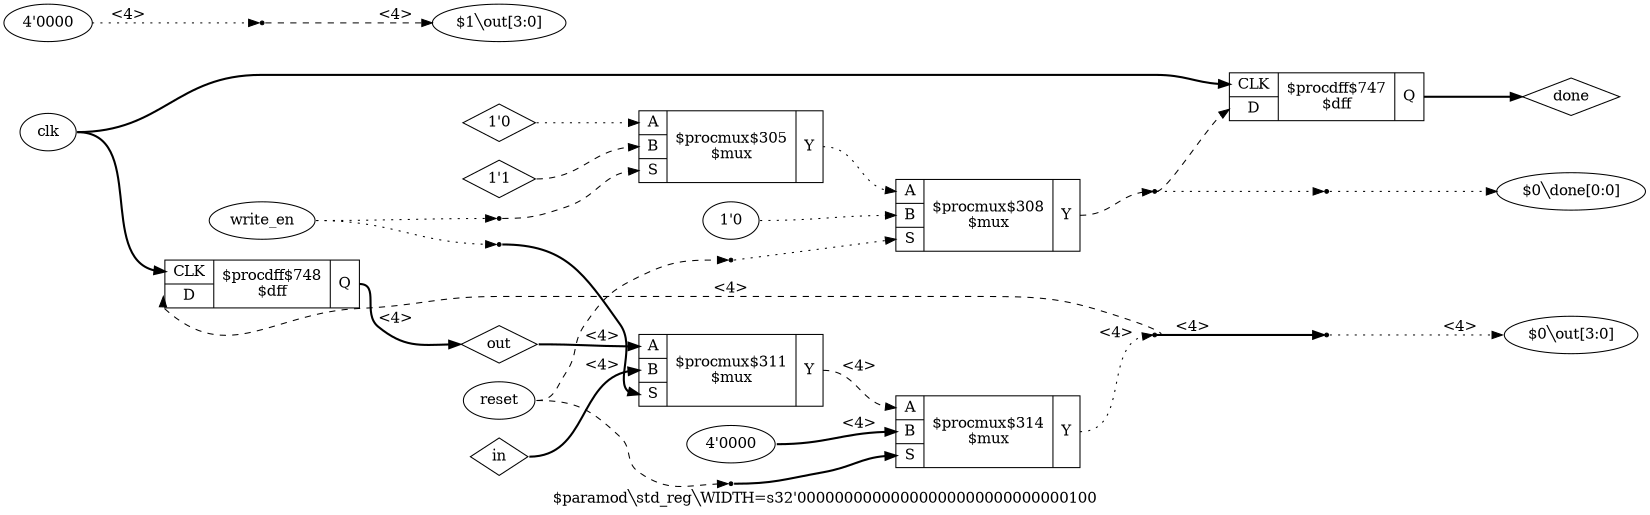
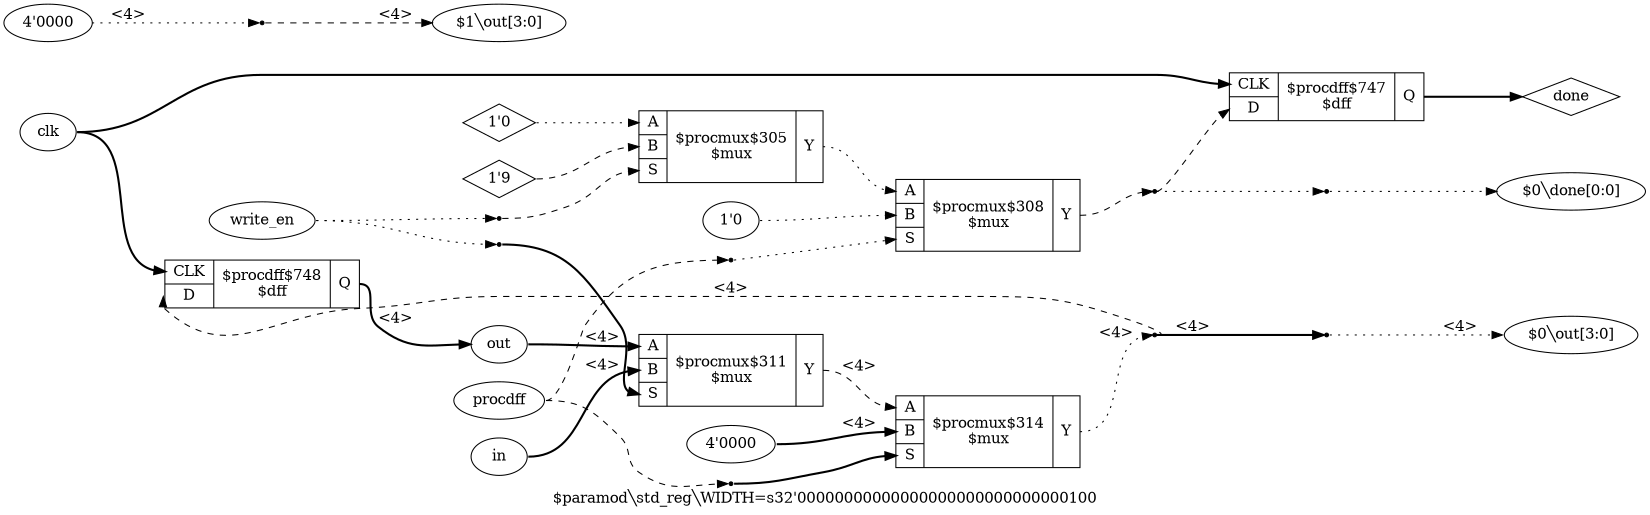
node "1'1": label "1'1" -> "1'9"
node "out": shape diamond -> ellipse
node "reset": label "reset" -> "procdff"
node "in": shape diamond -> ellipse
